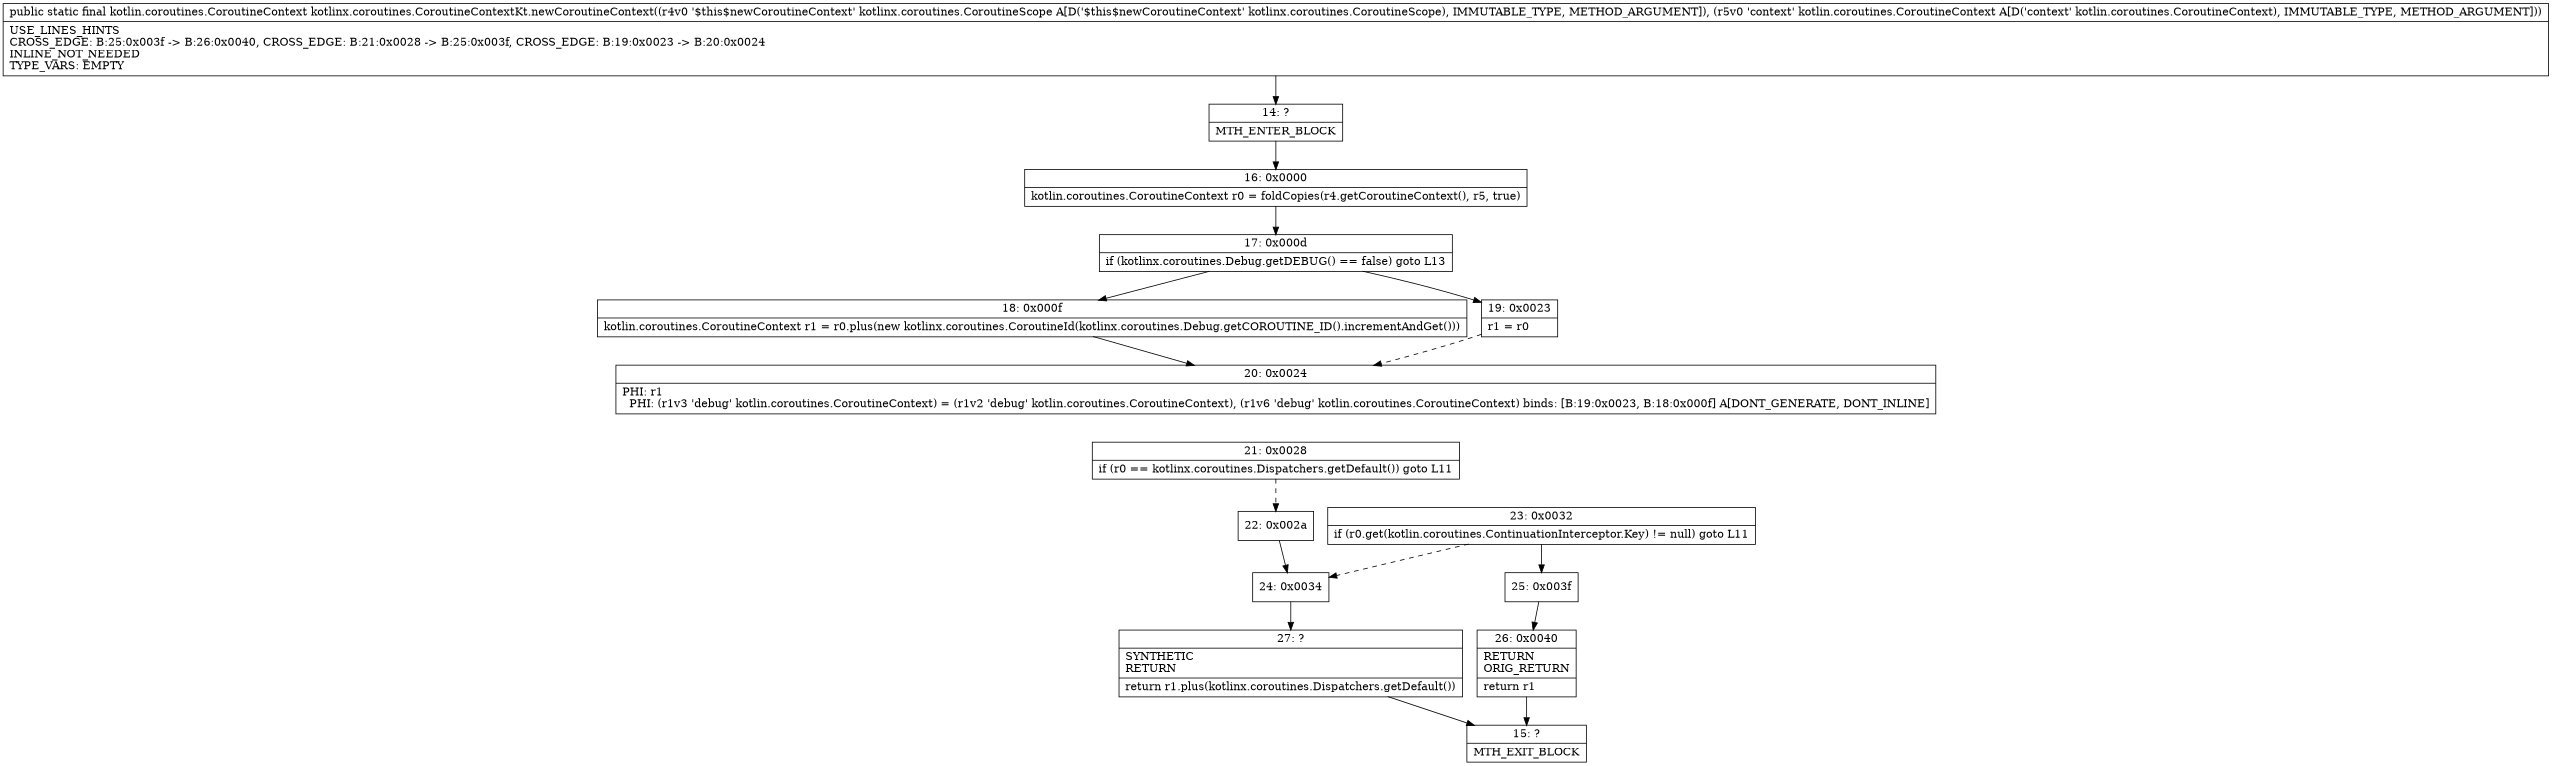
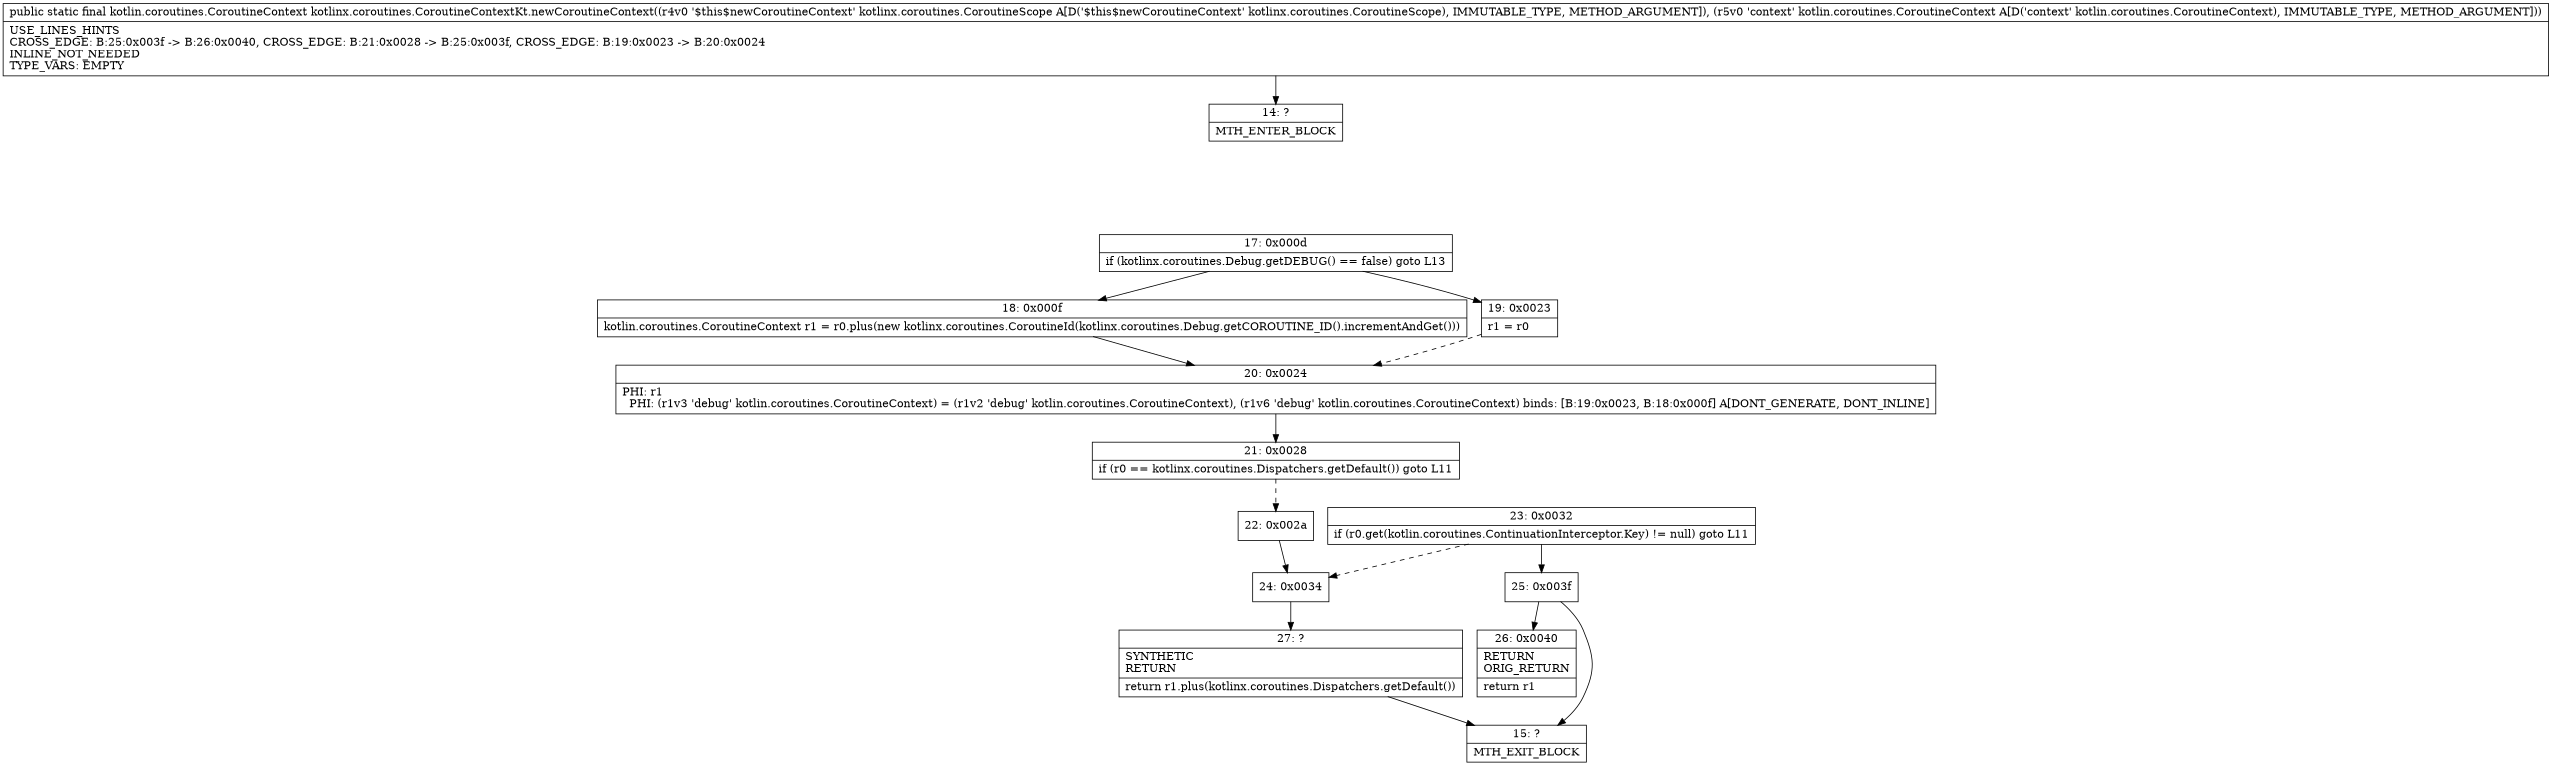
node "16: 0x0000": removed
edge "20: 0x0024" -> "21: 0x0028": added
edge "26: 0x0040" -> "15: ?": now "25: 0x003f" -> "15: ?"
